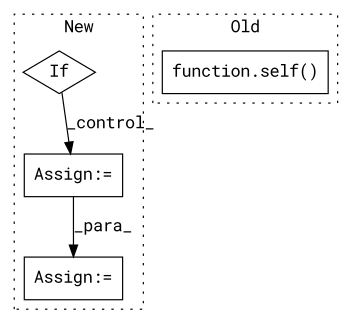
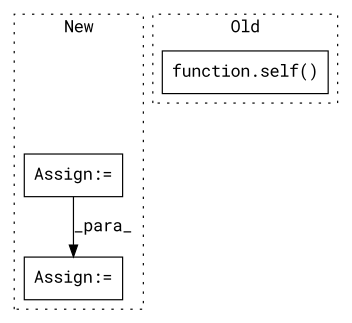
node "If": removed
